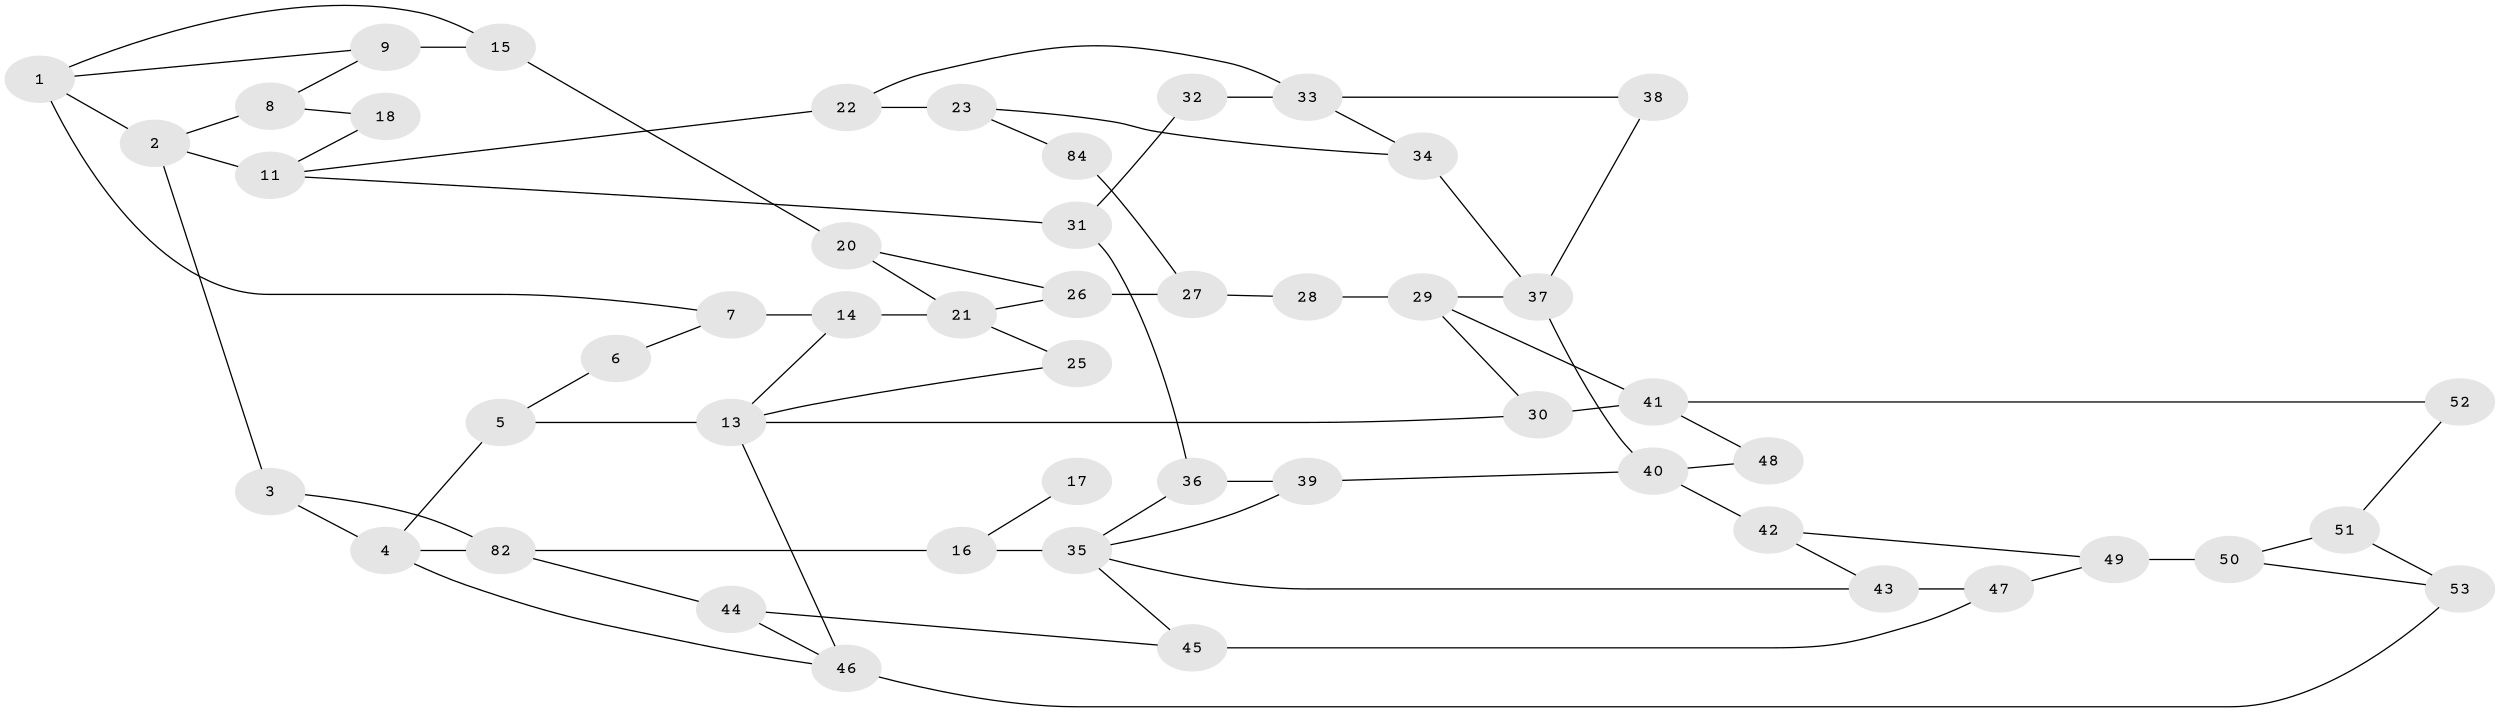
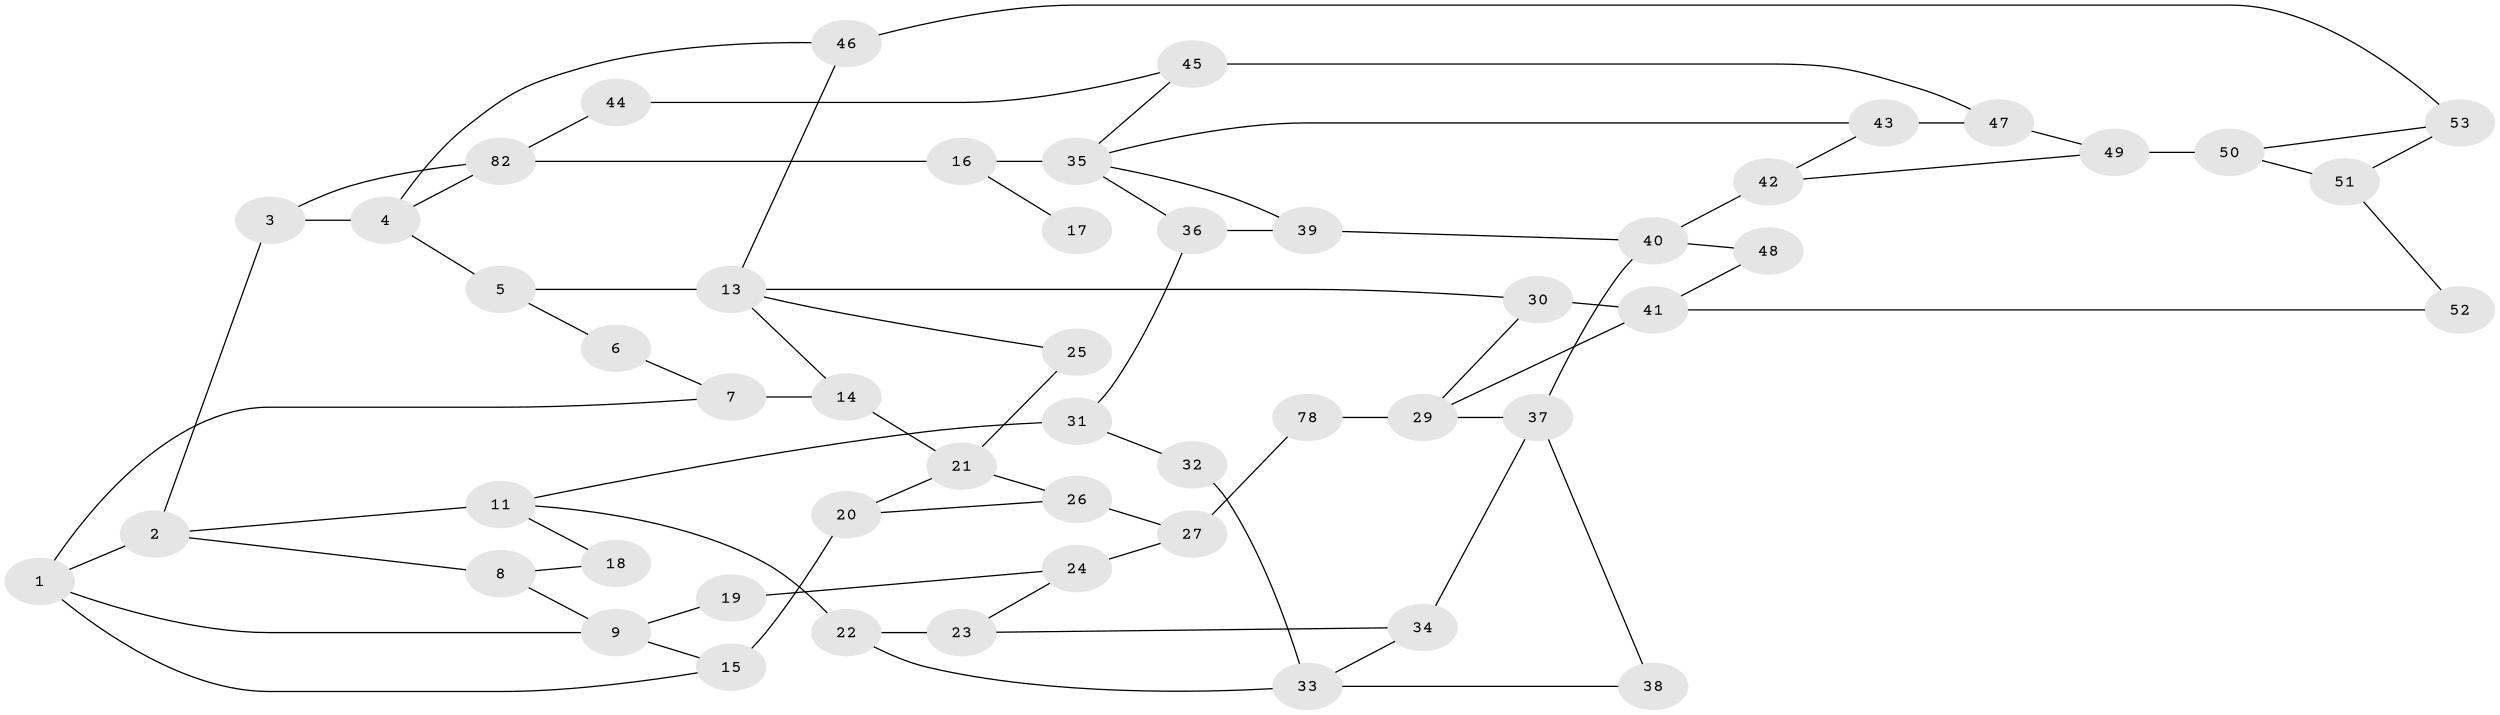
node "84": label "84" -> "24"
node "28": label "28" -> "78"
node "19": added
edge "44" -- "46": removed
